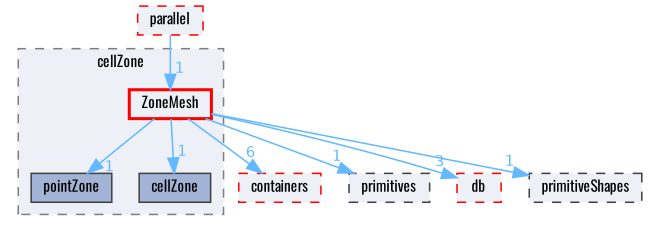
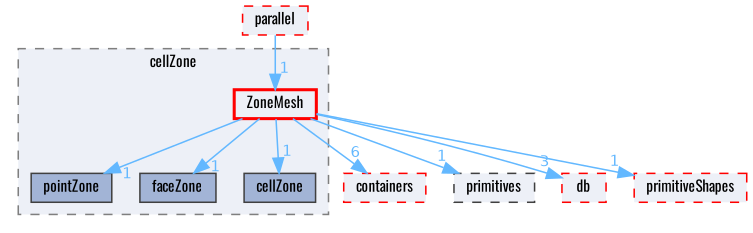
node "faceZone": added
node "primitiveShapes": color grey25 -> red
